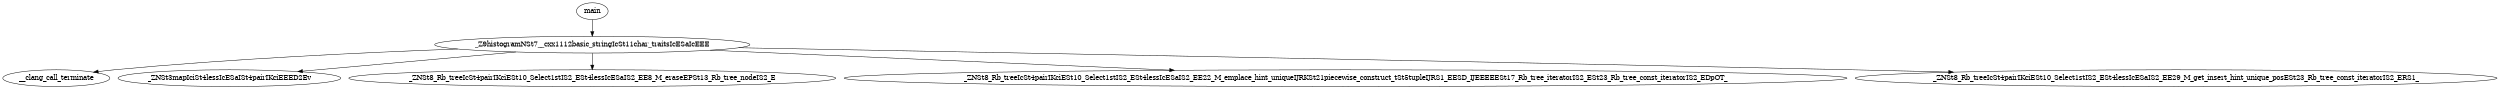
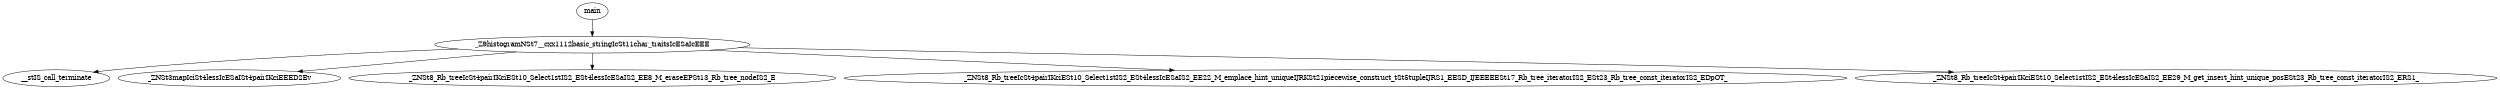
node "__clang_call_terminate": label "__clang_call_terminate" -> "__stIS_call_terminate"
